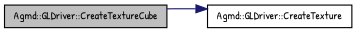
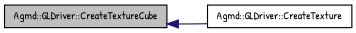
edge "Agmd::GLDriver::CreateTextureCube" -> "Agmd::GLDriver::CreateTexture": reversed
